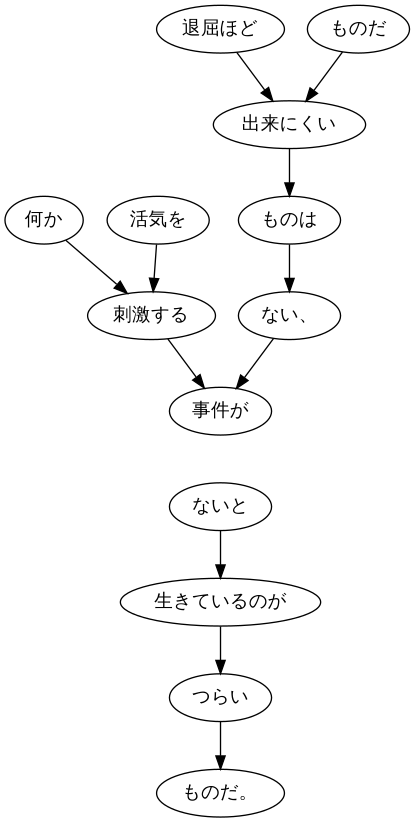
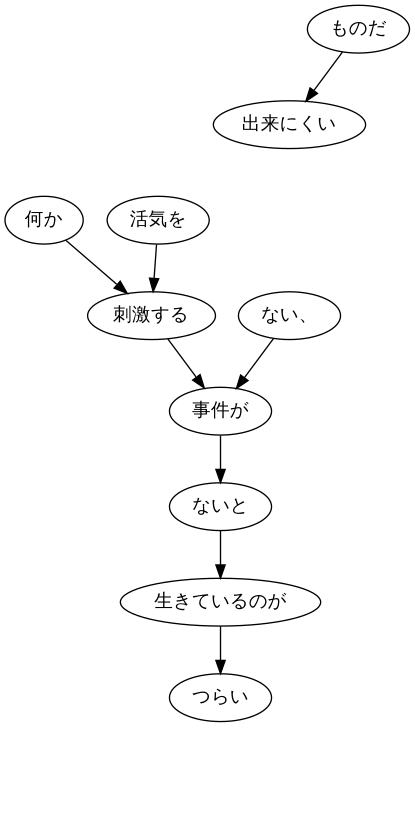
node "退屈ほど": removed
node "ものは": removed
edge "事件が" -> "ないと": added
node "ものだ。": removed
